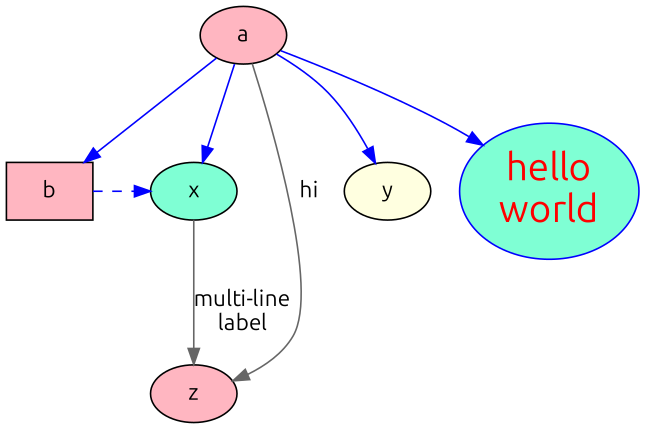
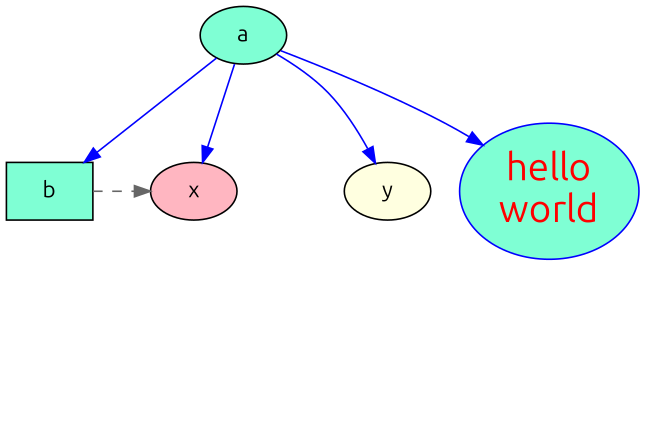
node "a": fillcolor lightpink -> aquamarine
node "b": fillcolor lightpink -> aquamarine
edge "b" -> "x": color blue -> gray40
node "x": fillcolor aquamarine -> lightpink
node "z": removed
